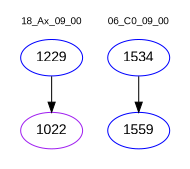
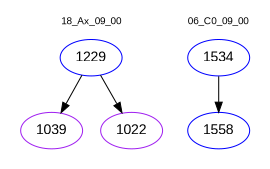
node "1039": added
node "1559": label "1559" -> "1558"
